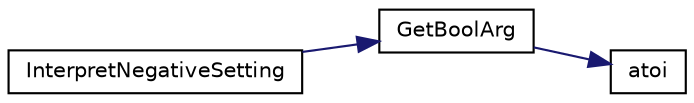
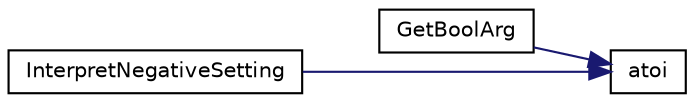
edge "InterpretNegativeSetting" -> "GetBoolArg": now "InterpretNegativeSetting" -> "atoi"
